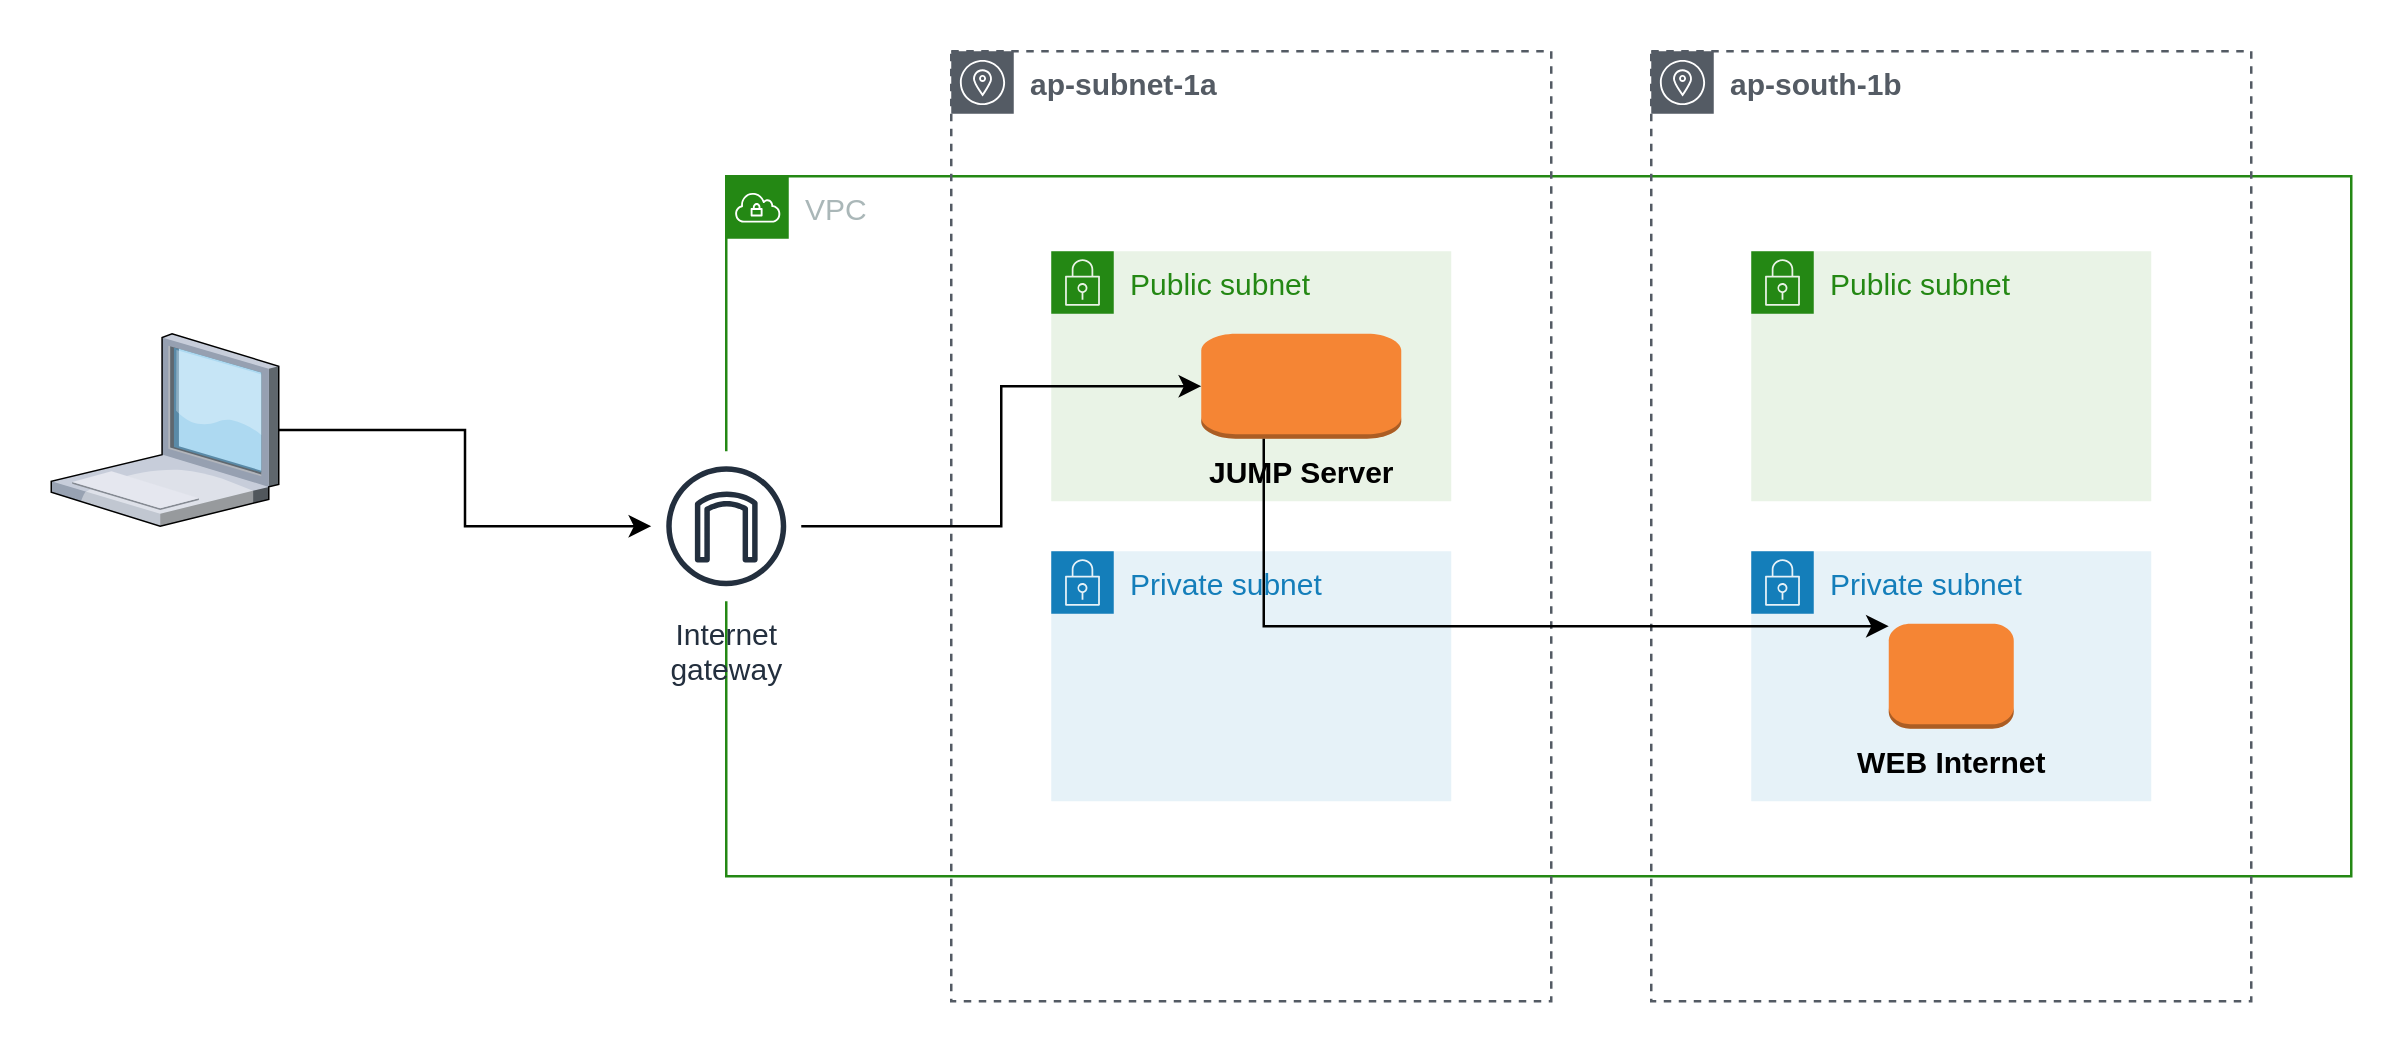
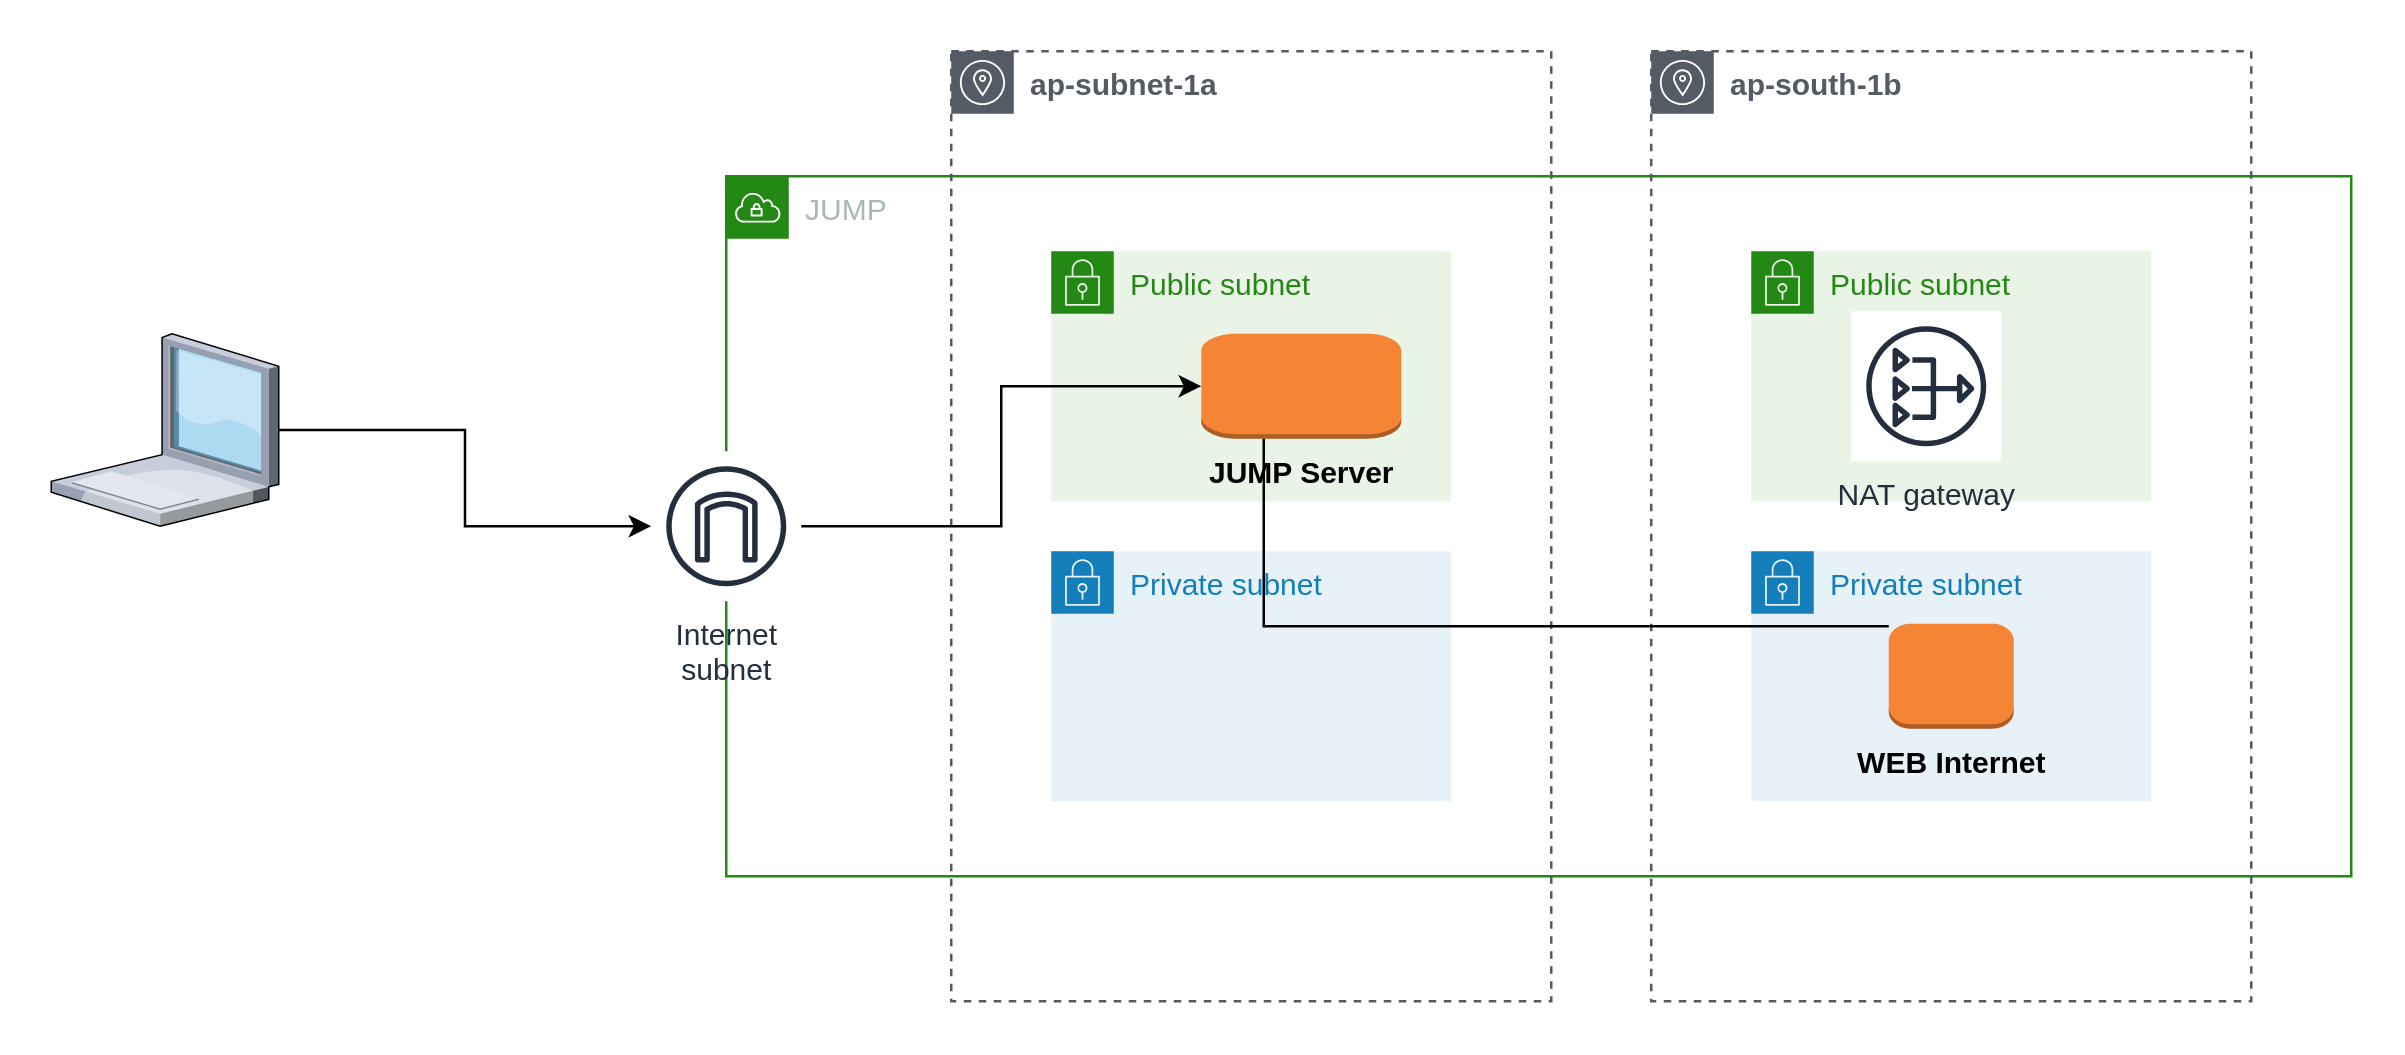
node "VPC": label "VPC" -> "JUMP"
node "NAT gateway": added
edge "JUMP Server" -> "WEB Internet": arrowhead classic -> none
node "Internet gateway": label "Internet gateway" -> "Internet subnet"
